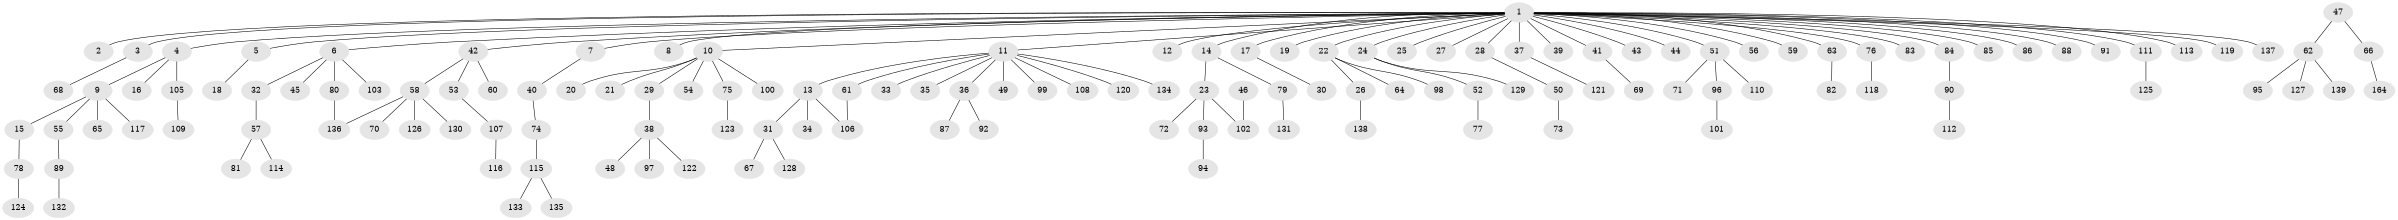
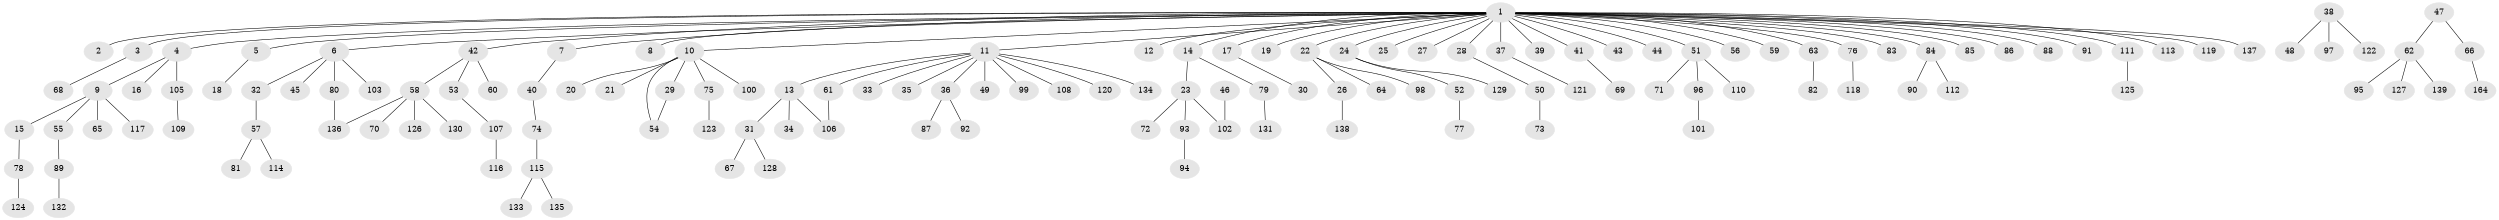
edge "29" -- "38": now "29" -- "54"
edge "90" -- "112": now "84" -- "112"
